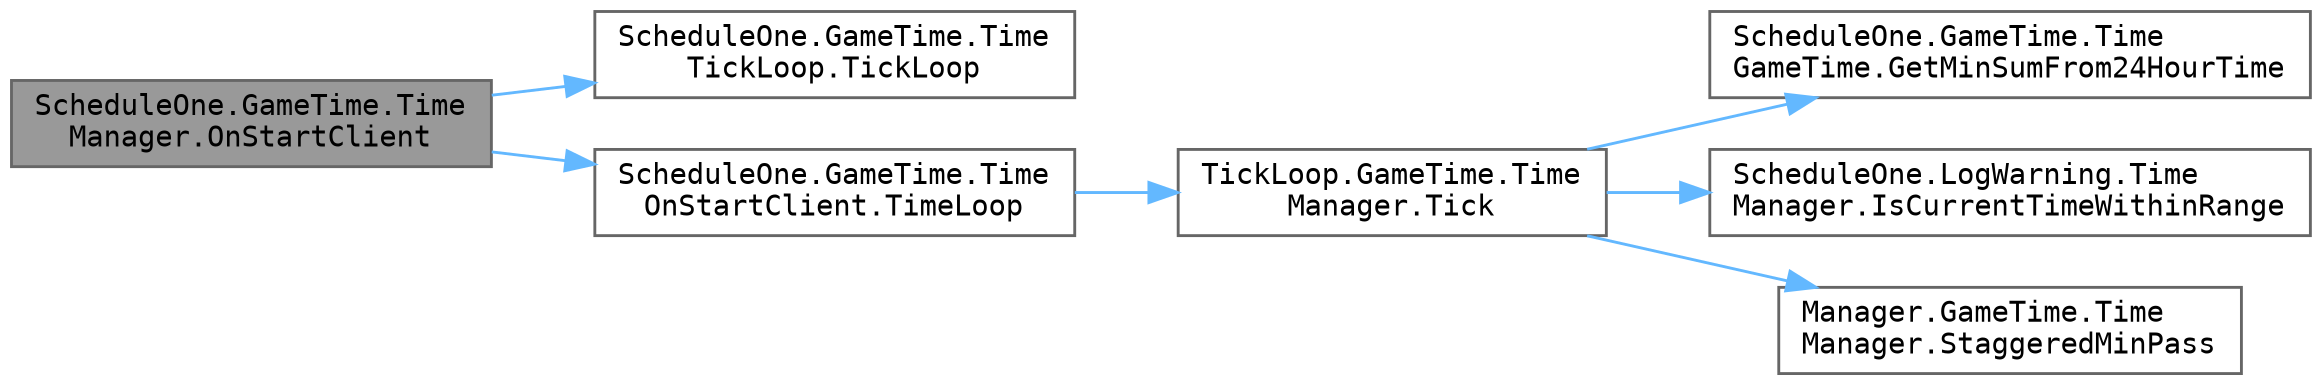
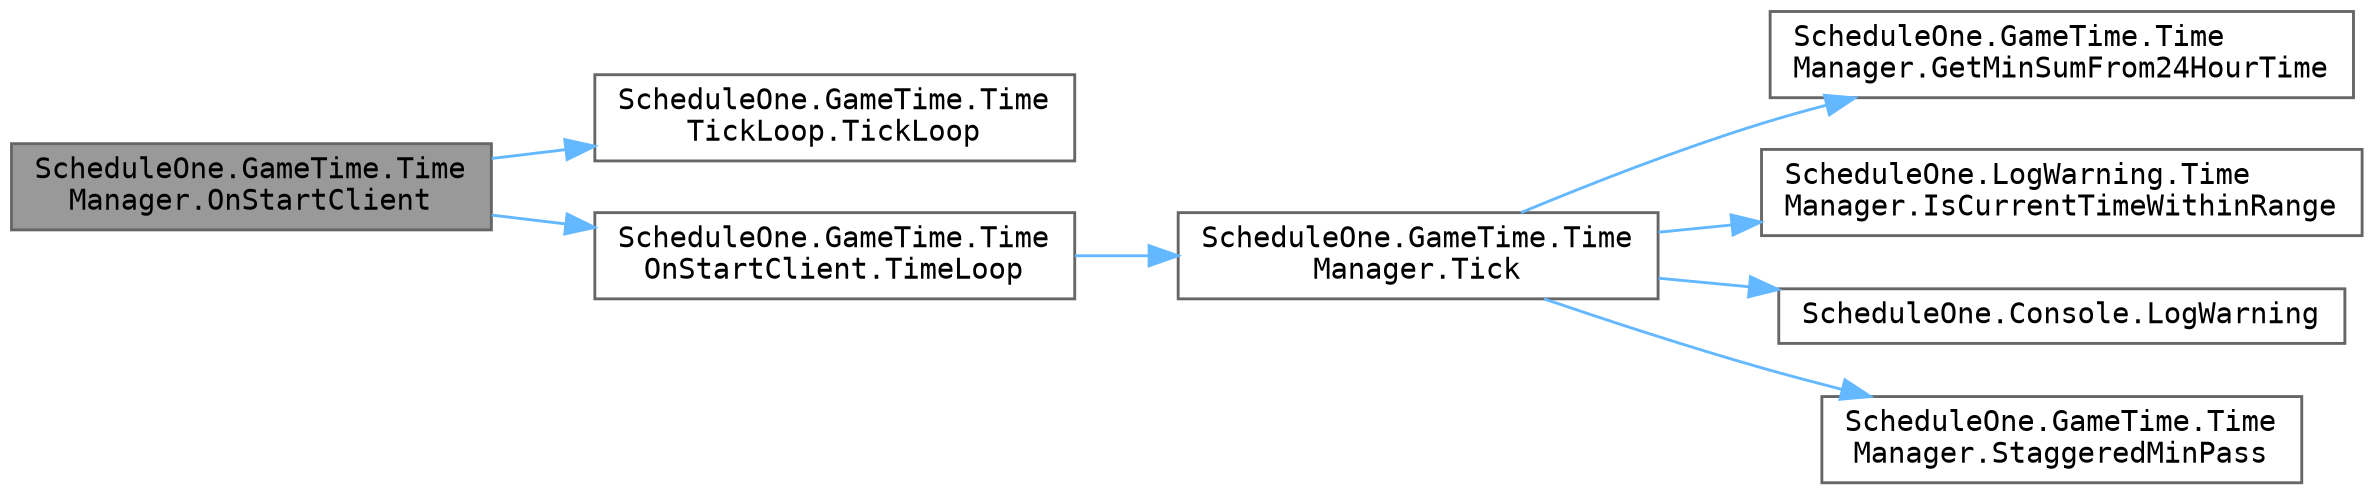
node "ScheduleOne.GameTime.Time GameTime.GetMinSumFrom24HourTime": label "ScheduleOne.GameTime.Time GameTime.GetMinSumFrom24HourTime" -> "ScheduleOne.GameTime.Time Manager.GetMinSumFrom24HourTime"
node "TickLoop.GameTime.Time Manager.Tick": label "TickLoop.GameTime.Time Manager.Tick" -> "ScheduleOne.GameTime.Time Manager.Tick"
node "ScheduleOne.Console.LogWarning": added
node "Manager.GameTime.Time Manager.StaggeredMinPass": label "Manager.GameTime.Time Manager.StaggeredMinPass" -> "ScheduleOne.GameTime.Time Manager.StaggeredMinPass"
